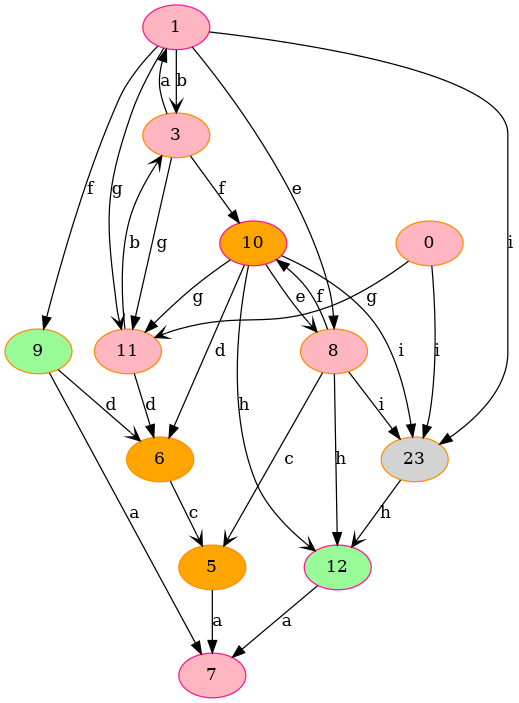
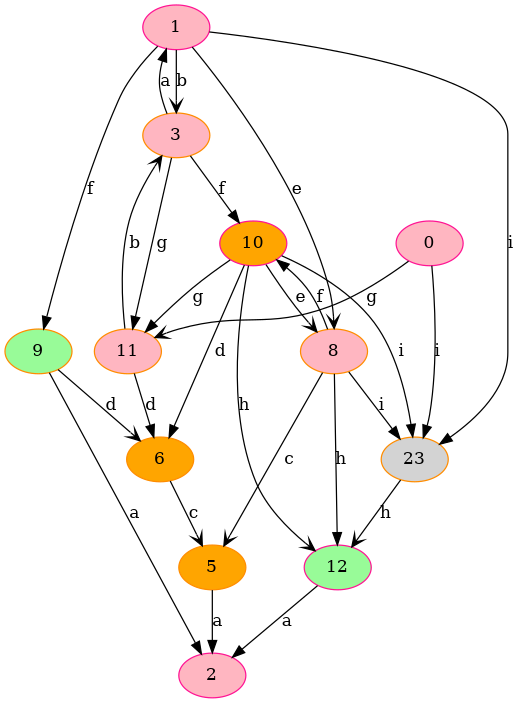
edge "1" -> "8": arrowhead normal -> vee
edge "1" -> "11": removed, label "g"
node "0": color darkorange -> deeppink
node "7": label "7" -> "2"
